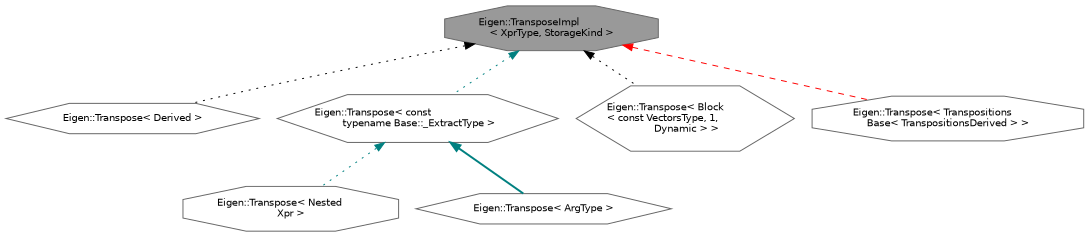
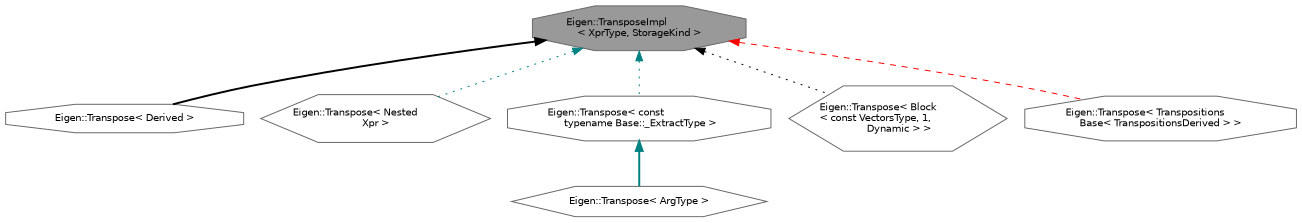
edge "Eigen::Transpose< Derived >" -> "Eigen::TransposeImpl < XprType, StorageKind >": style dotted -> bold
node "Eigen::Transpose< Derived >": shape hexagon -> octagon
node "Eigen::Transpose< const typename Base::_ExtractType >": shape hexagon -> octagon
edge "Eigen::Transpose< Nested Xpr >" -> "Eigen::Transpose< const typename Base::_ExtractType >": now "Eigen::Transpose< Nested Xpr >" -> "Eigen::TransposeImpl < XprType, StorageKind >"
node "Eigen::Transpose< Nested Xpr >": shape octagon -> hexagon
